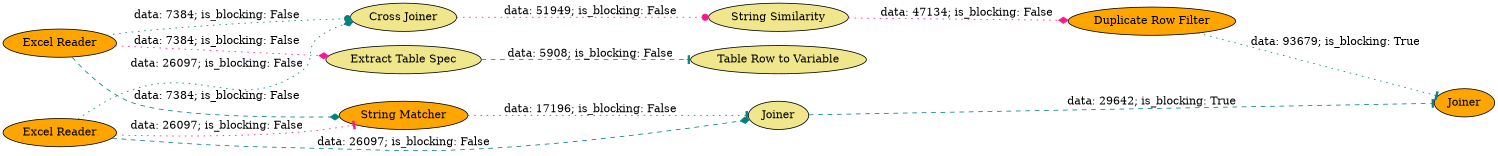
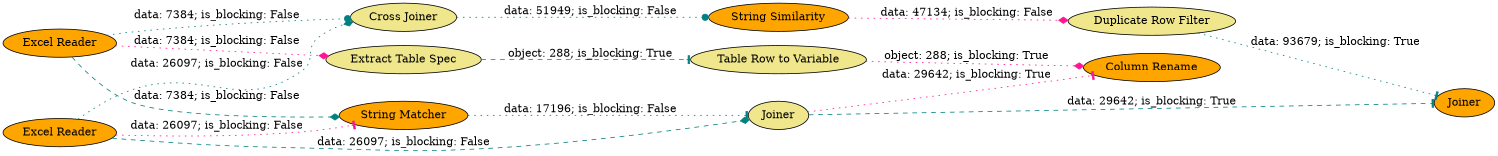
edge "Cross Joiner" -> "String Similarity": color deeppink -> teal
node "String Similarity": fillcolor khaki -> orange
node "Duplicate Row Filter": fillcolor orange -> khaki
edge "Extract Table Spec" -> "Table Row to Variable": label "data: 5908; is_blocking: False" -> "object: 288; is_blocking: True"
node "Column Rename": added
